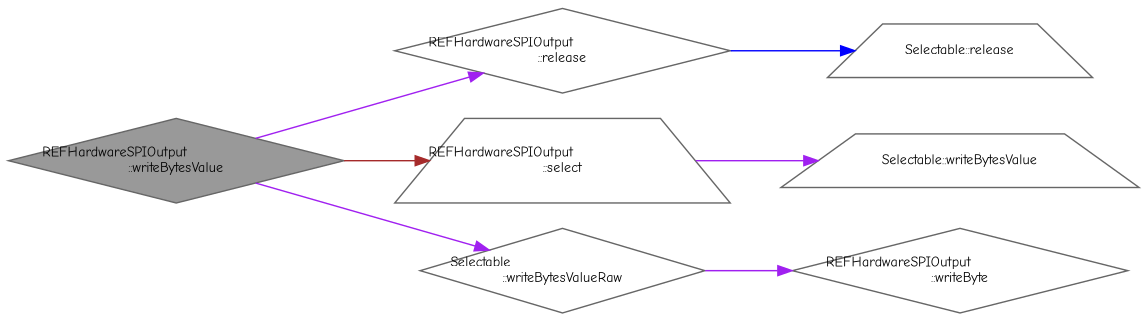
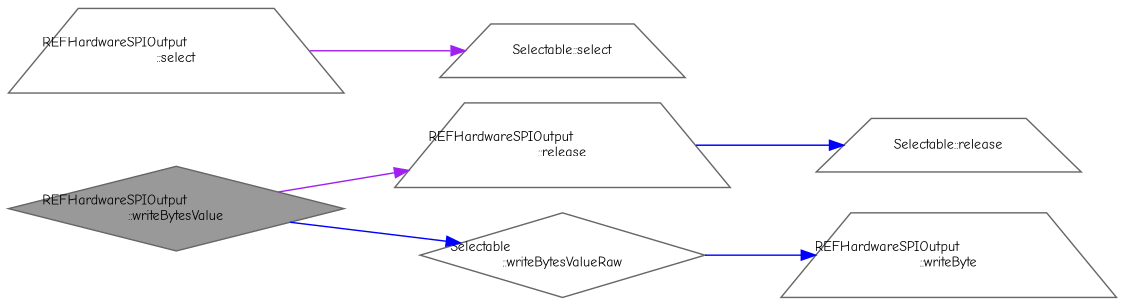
node "REFHardwareSPIOutput ::release": shape diamond -> trapezium
edge "REFHardwareSPIOutput ::writeBytesValue" -> "REFHardwareSPIOutput ::select": removed
node "Selectable::writeBytesValue": label "Selectable::writeBytesValue" -> "Selectable::select"
edge "REFHardwareSPIOutput ::writeBytesValue" -> "Selectable ::writeBytesValueRaw": color purple -> blue
edge "Selectable ::writeBytesValueRaw" -> "REFHardwareSPIOutput ::writeByte": color purple -> blue
node "REFHardwareSPIOutput ::writeByte": shape diamond -> trapezium
